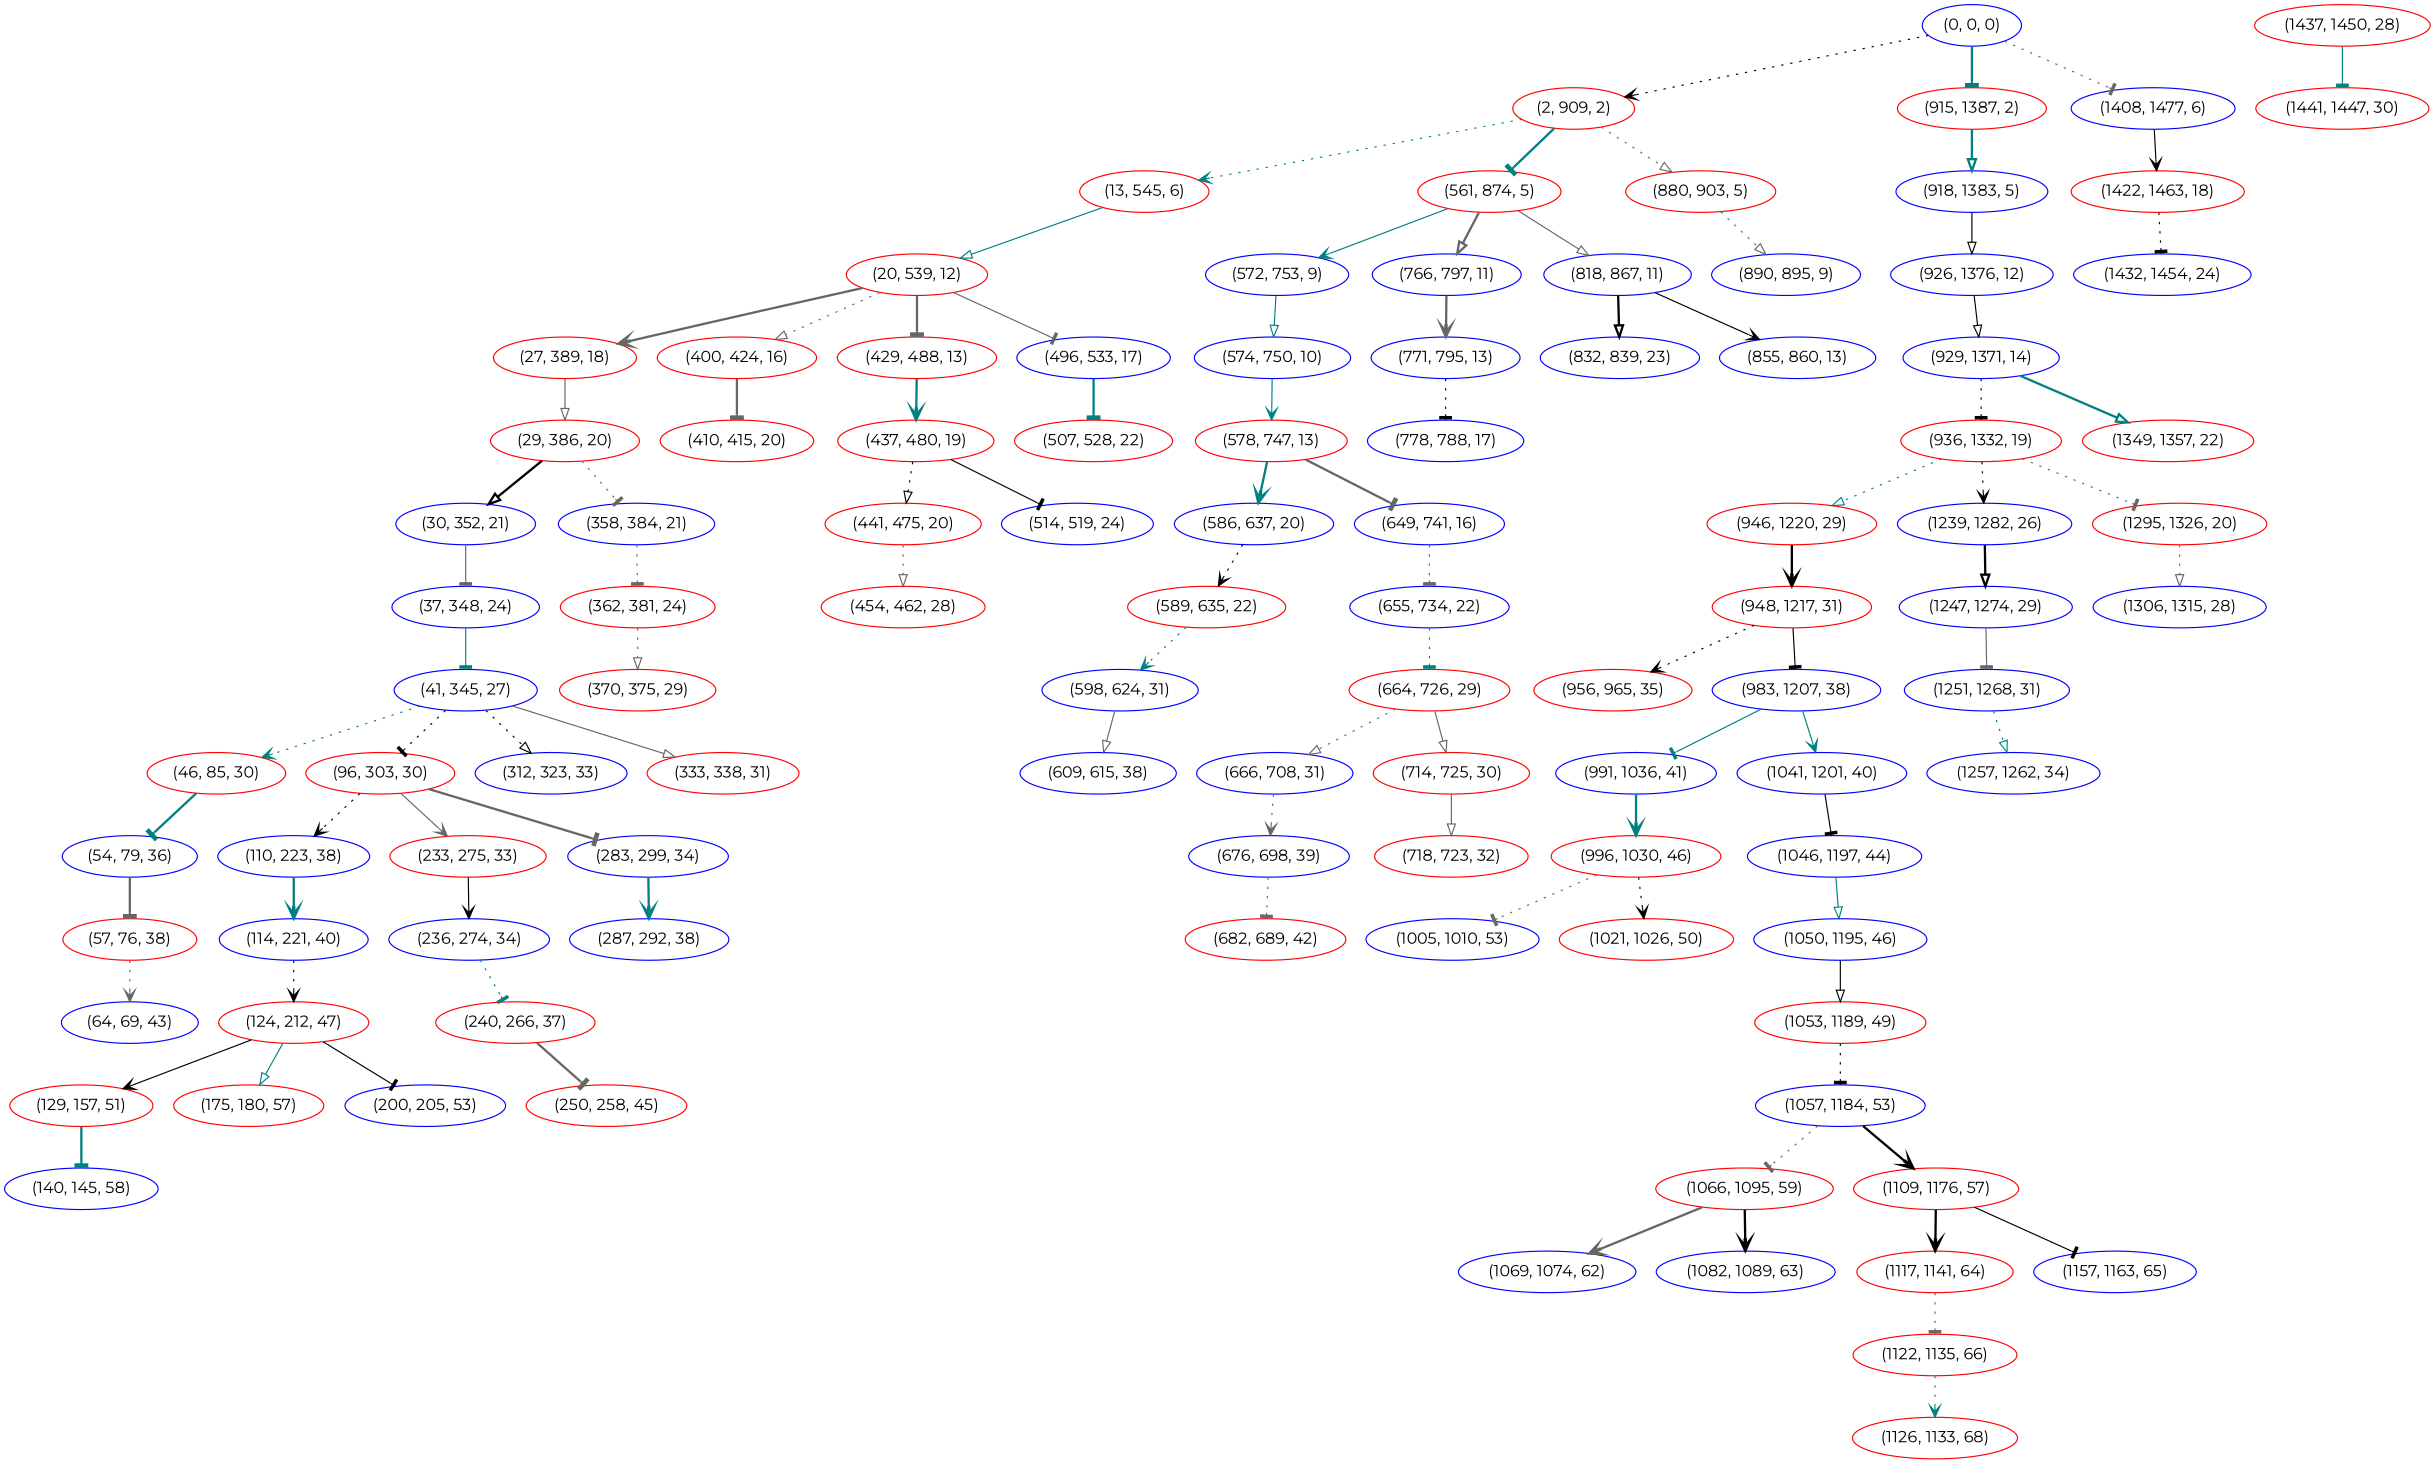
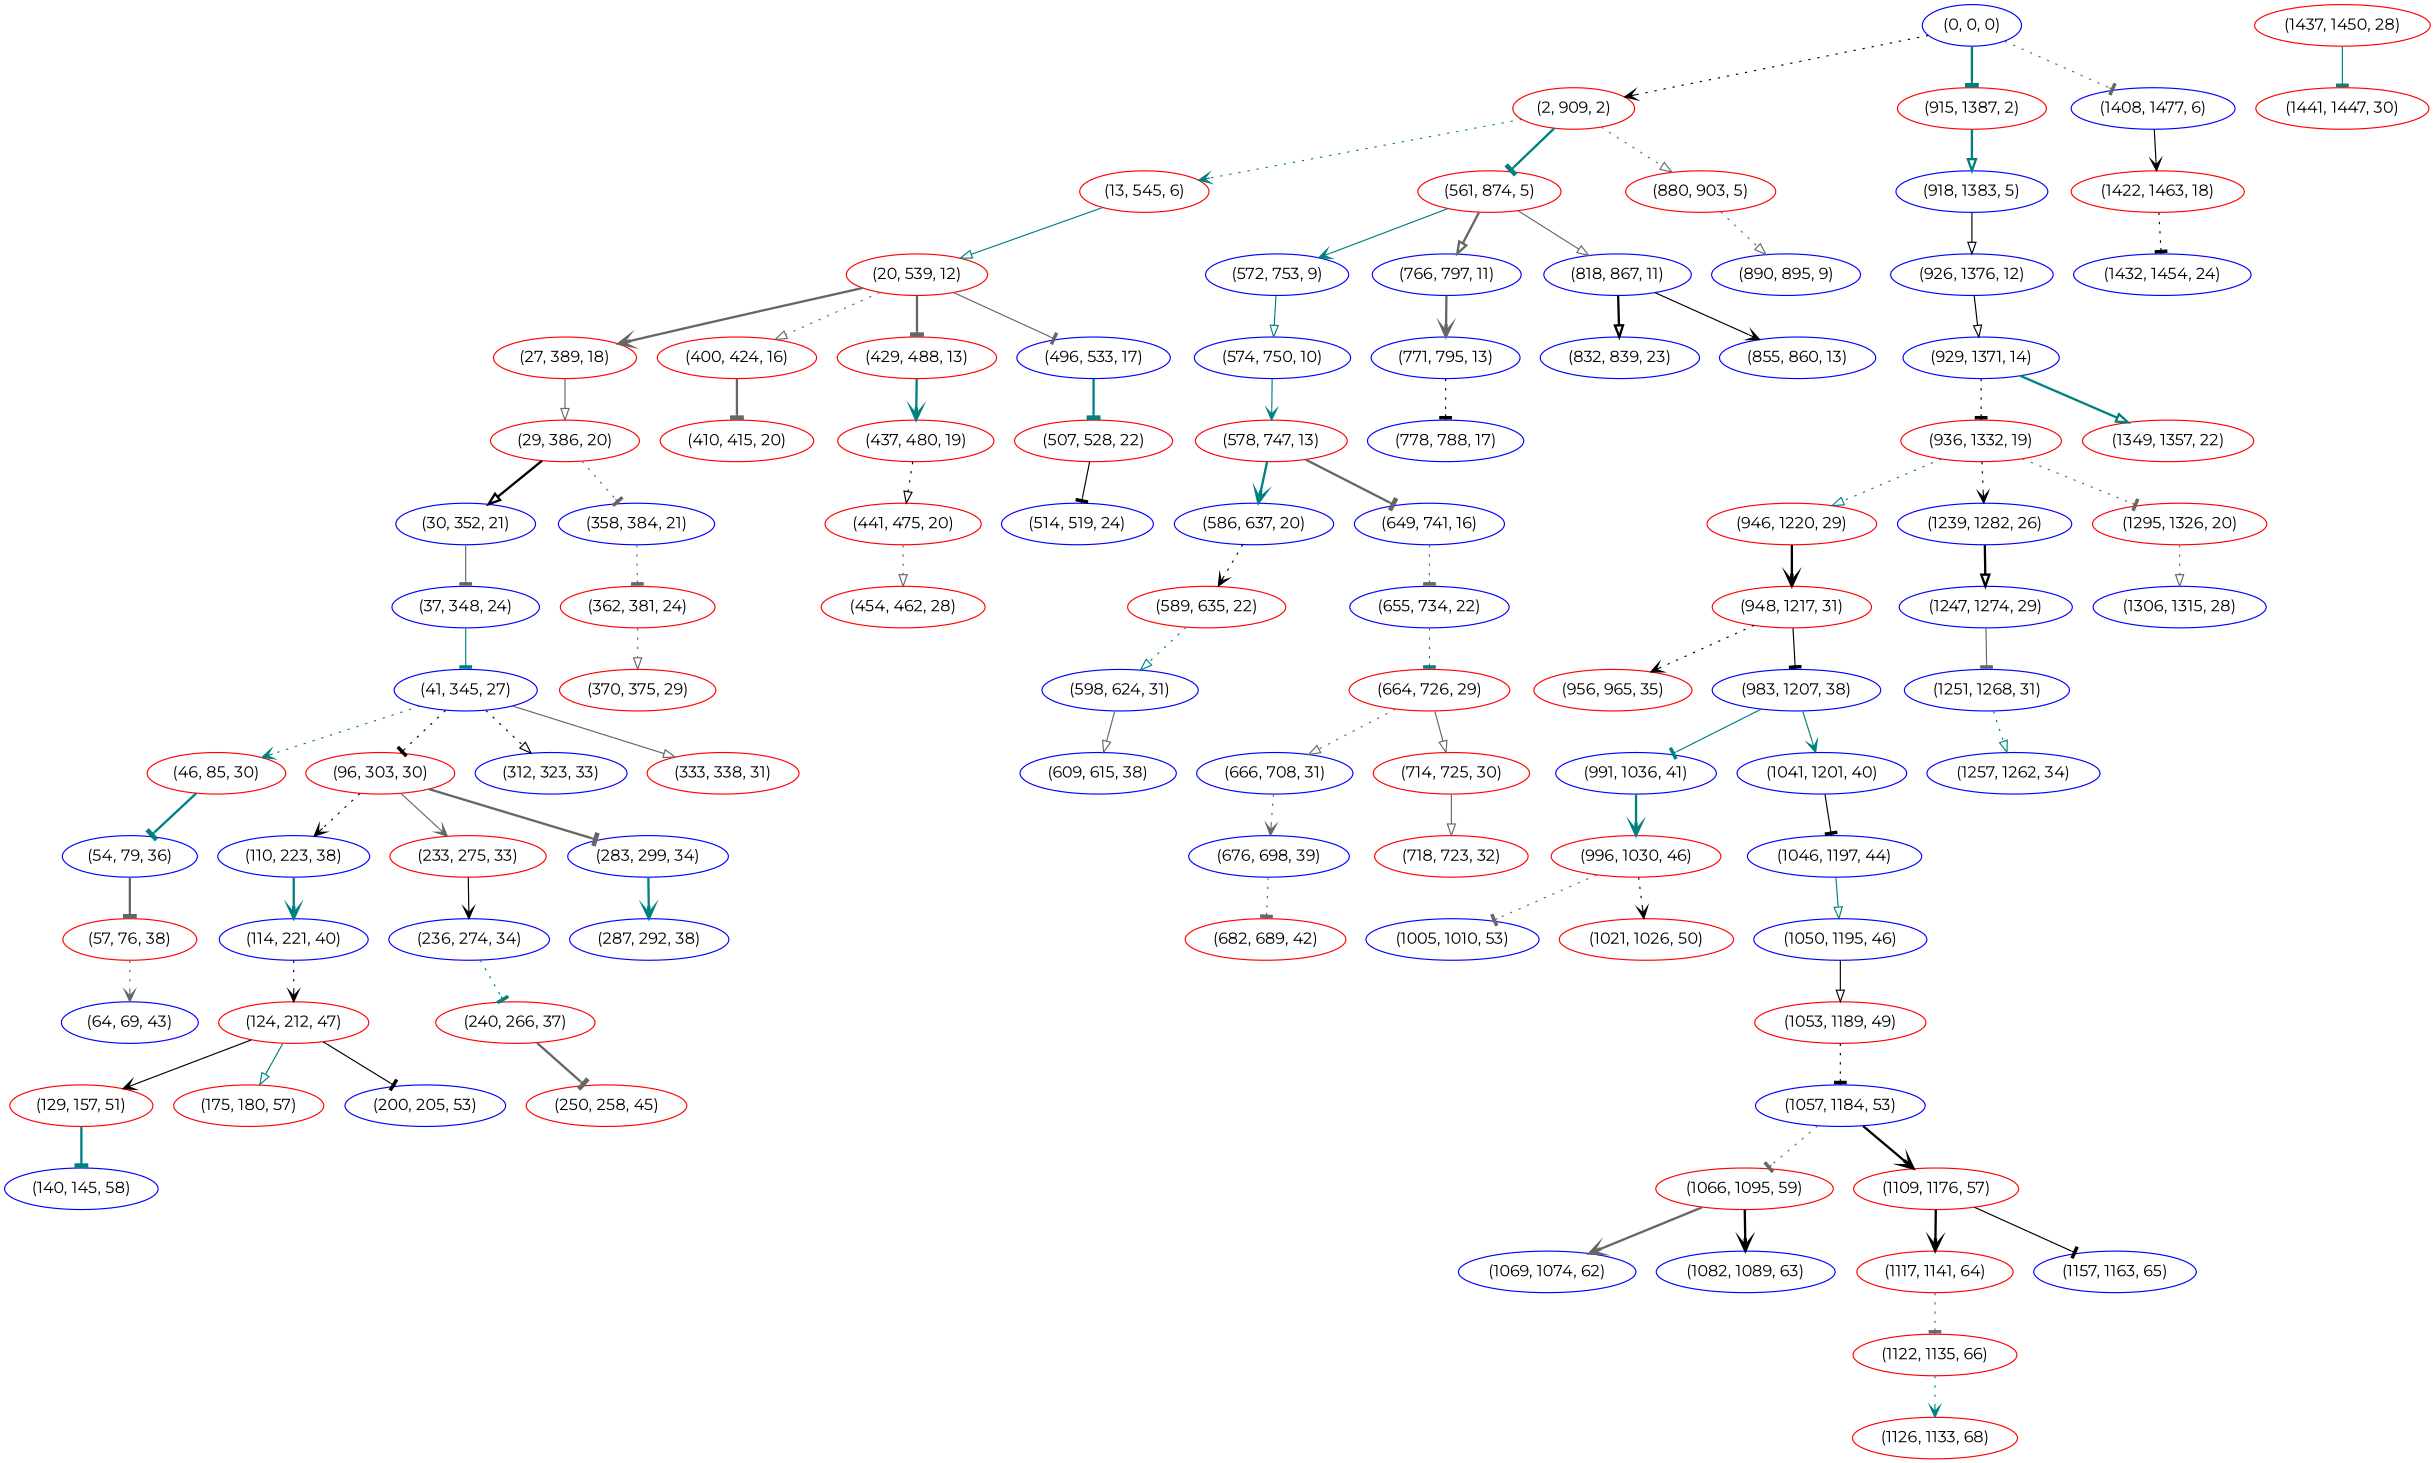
edge "(437, 480, 19)" -> "(514, 519, 24)": now "(507, 528, 22)" -> "(514, 519, 24)"
edge "(589, 635, 22)" -> "(598, 624, 31)": arrowhead vee -> onormal
